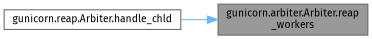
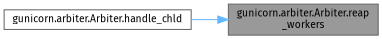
node "gunicorn.reap.Arbiter.handle_chld": label "gunicorn.reap.Arbiter.handle_chld" -> "gunicorn.arbiter.Arbiter.handle_chld"
